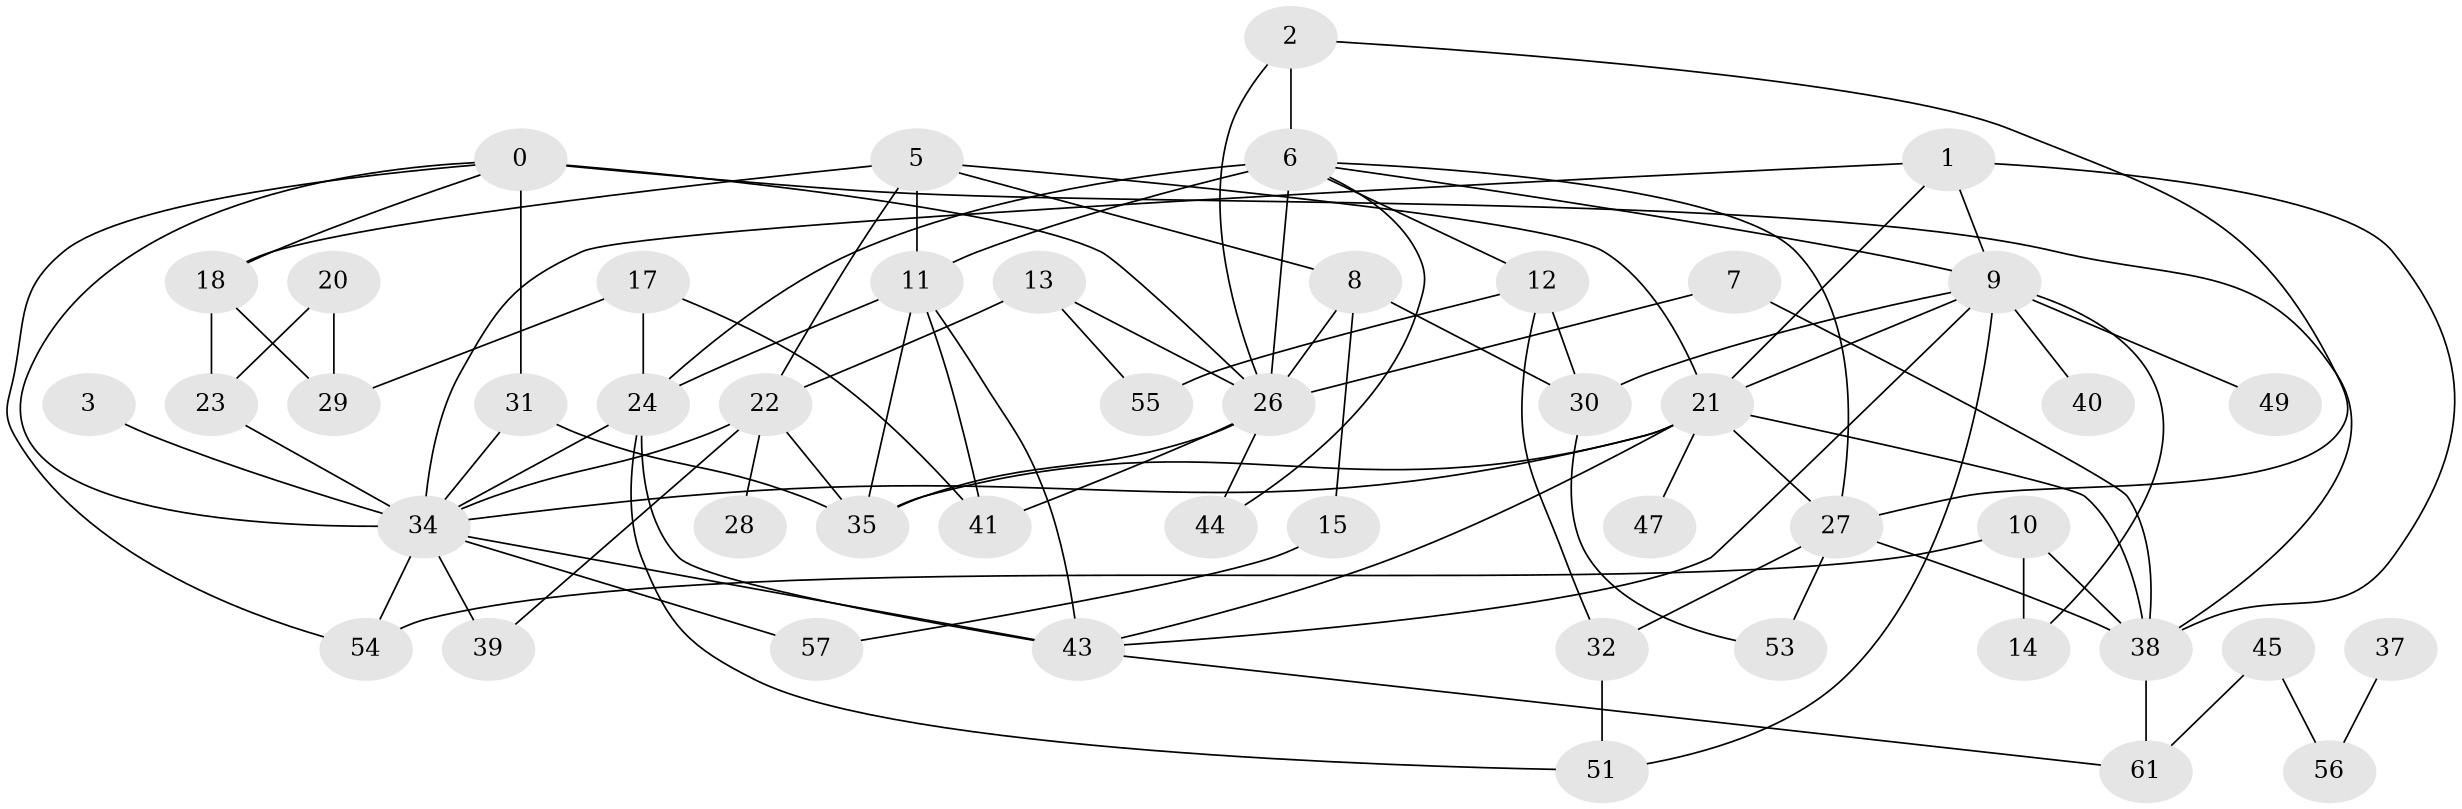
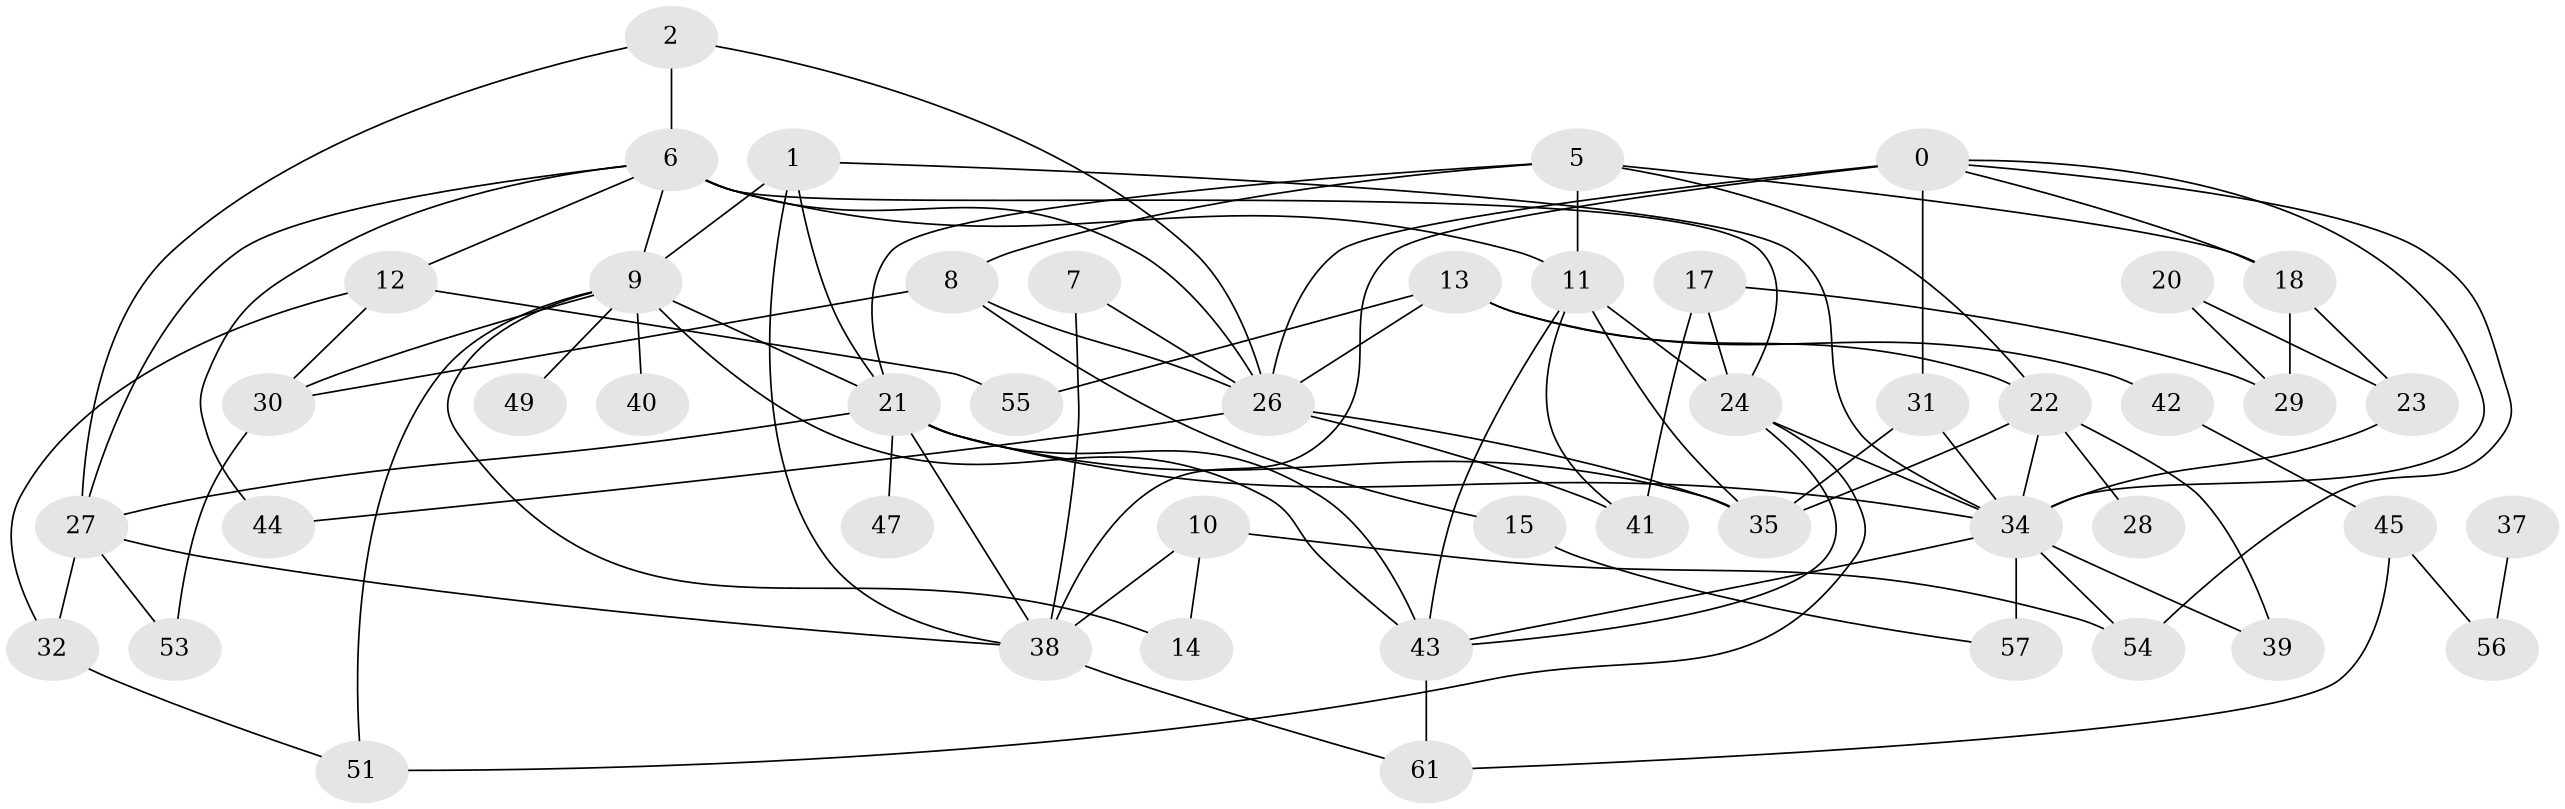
node "3": removed
node "42": added
